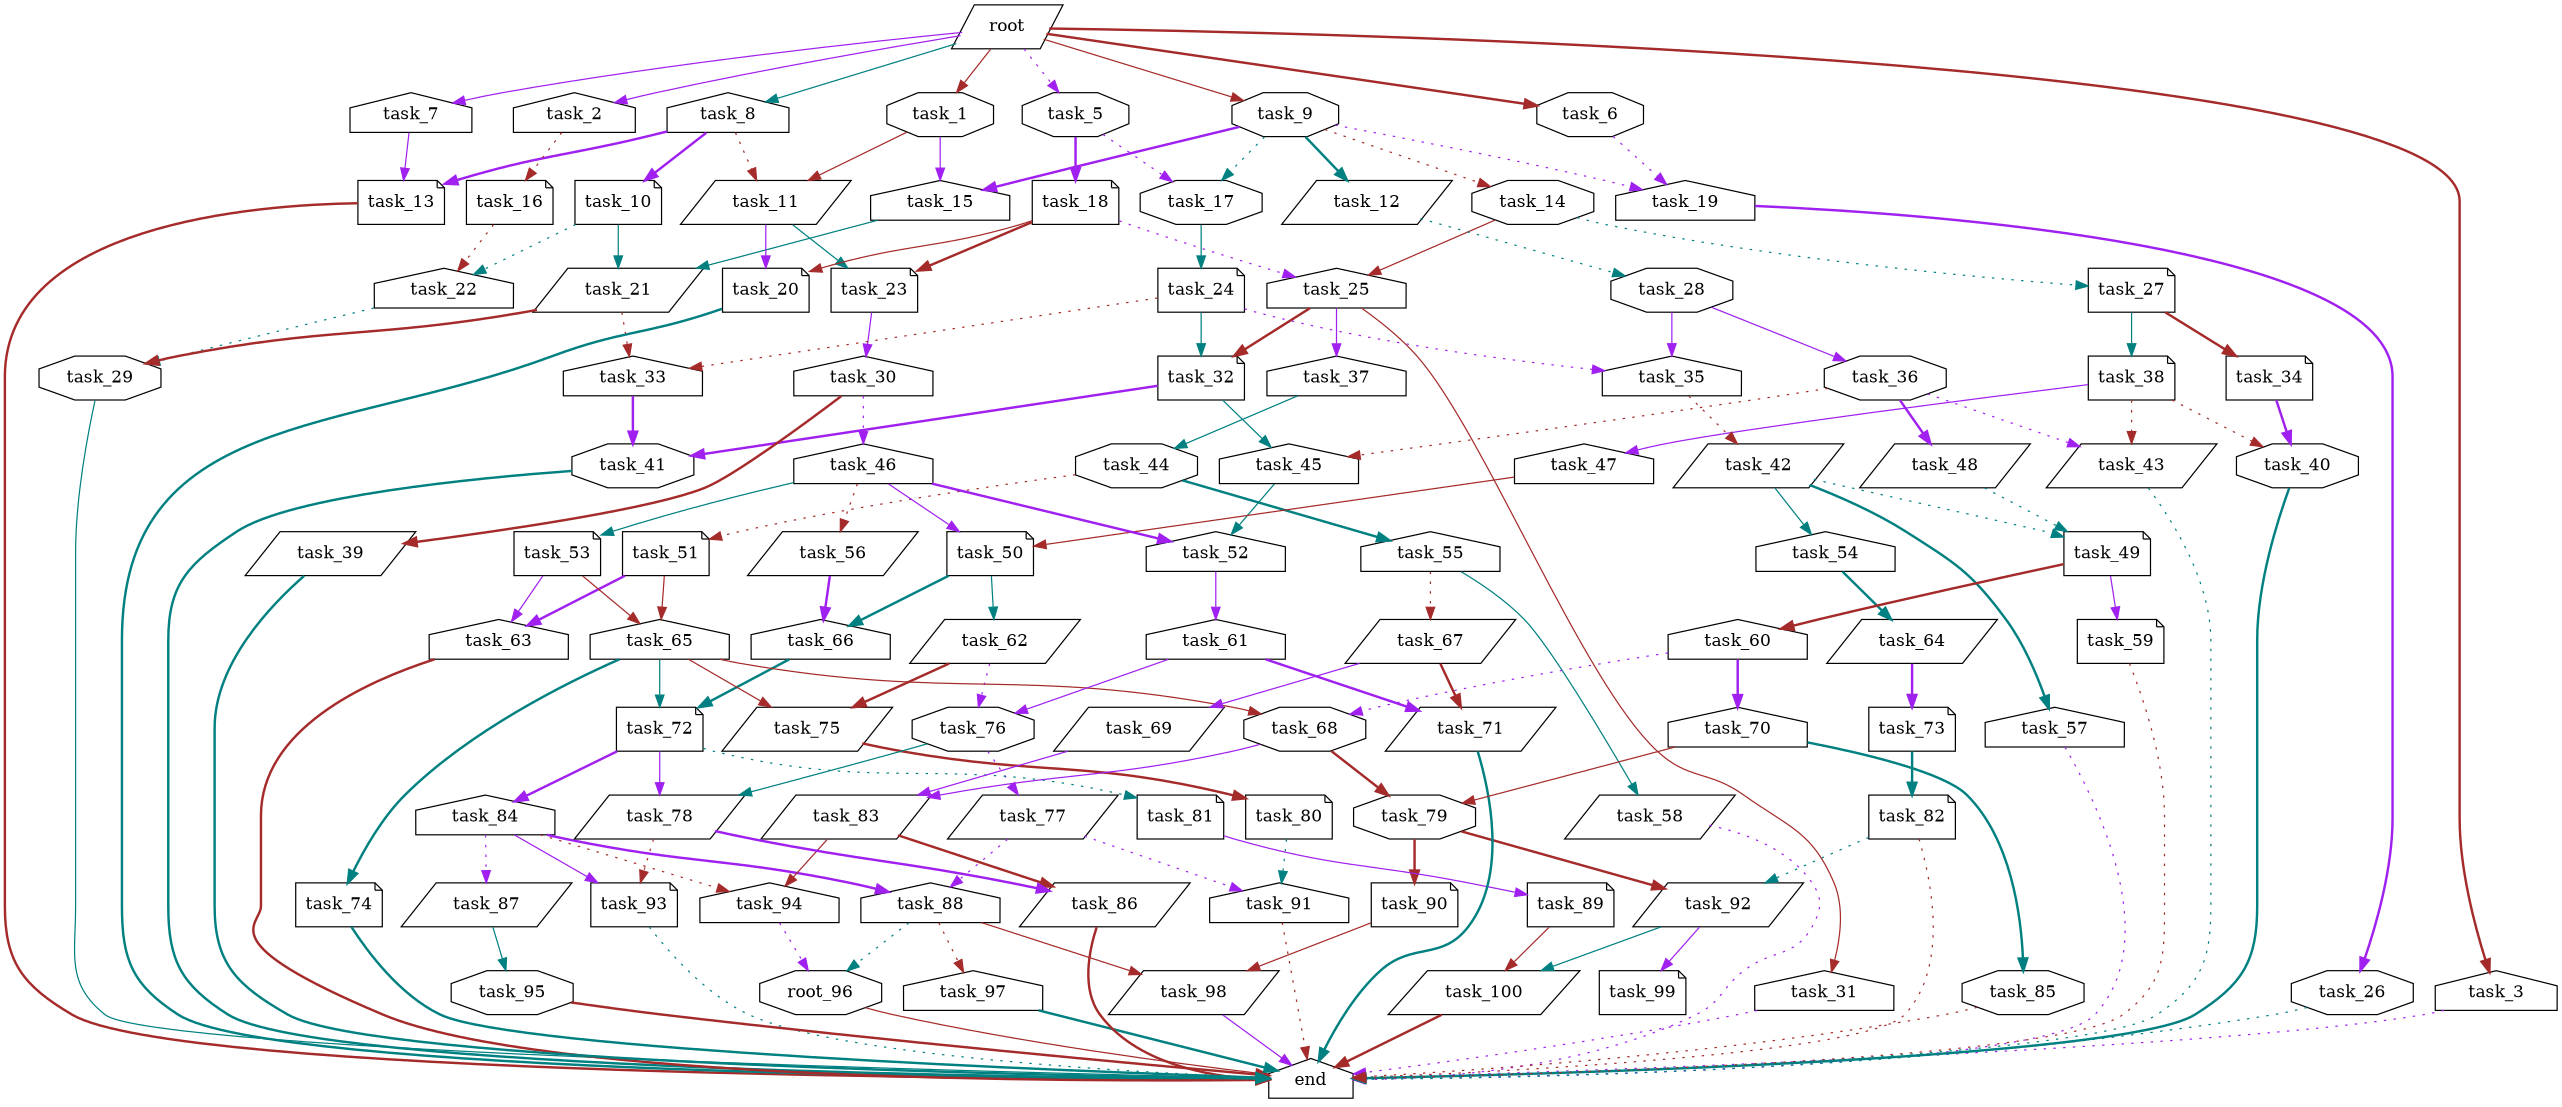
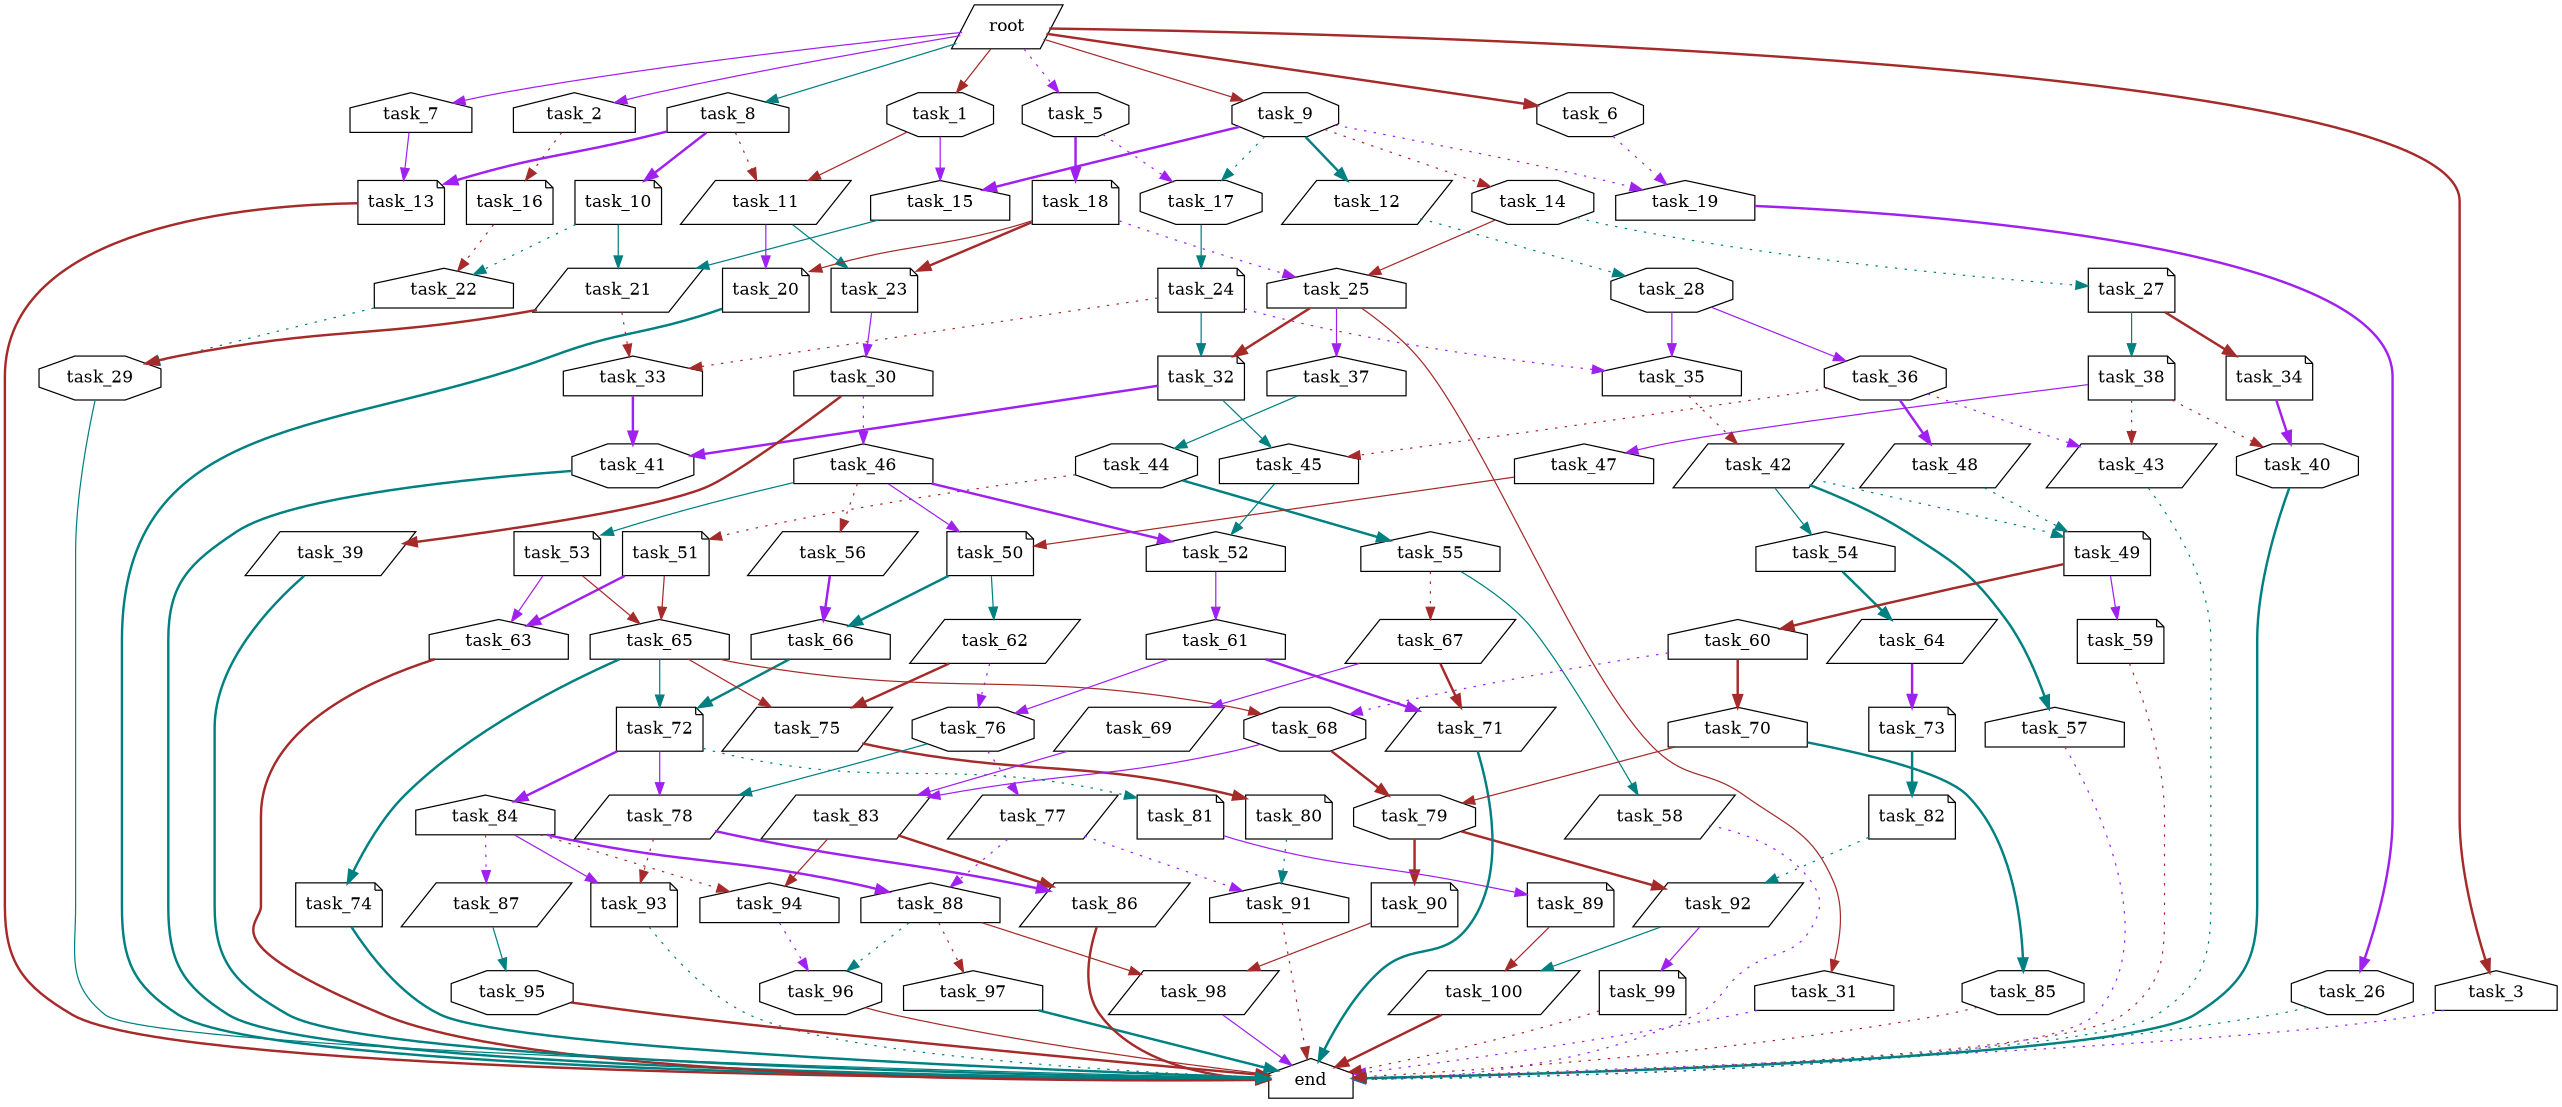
edge "task_60" -> "task_70": color purple -> brown
node "root_96": label "root_96" -> "task_96"
edge "task_82" -> "end": now "task_99" -> "end"
